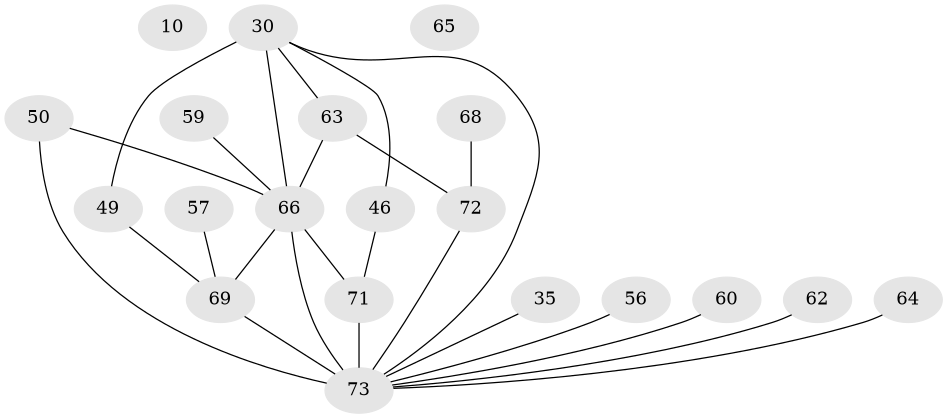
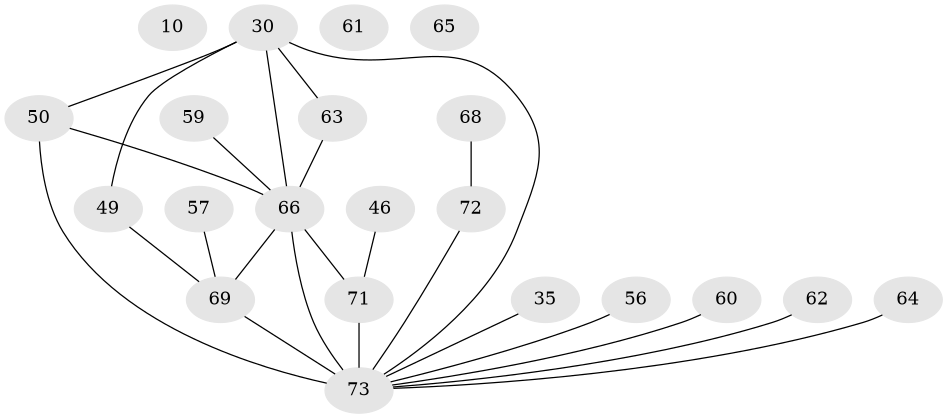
node "61": added
edge "30" -- "46": now "30" -- "50"
edge "63" -- "72": removed
